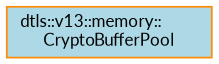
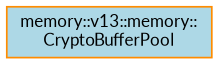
node "dtls::v13::memory:: CryptoBufferPool": label "dtls::v13::memory:: CryptoBufferPool" -> "memory::v13::memory:: CryptoBufferPool"
